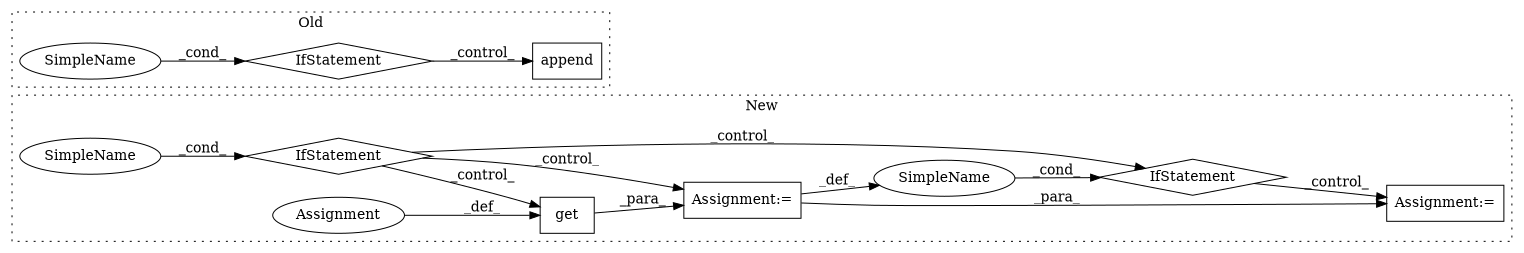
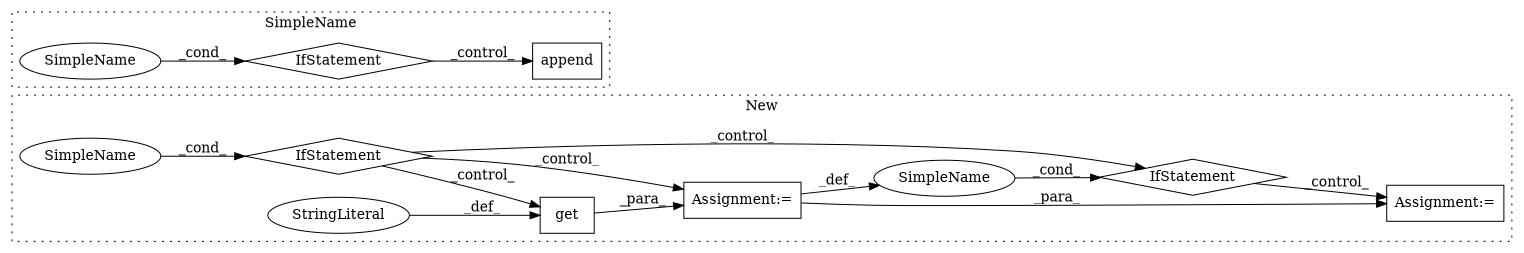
cluster "Old": label "Old" -> "SimpleName"
node "Assignment": label "Assignment" -> "StringLiteral"
